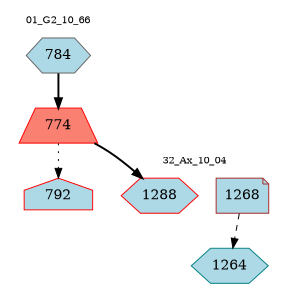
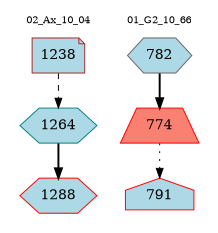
node "784": label "784" -> "782"
edge "774" -> "1288": now "1264" -> "1288"
cluster "32_Ax_10_04": label "32_Ax_10_04" -> "02_Ax_10_04"
node "792": label "792" -> "791"
node "1268": label "1268" -> "1238"
